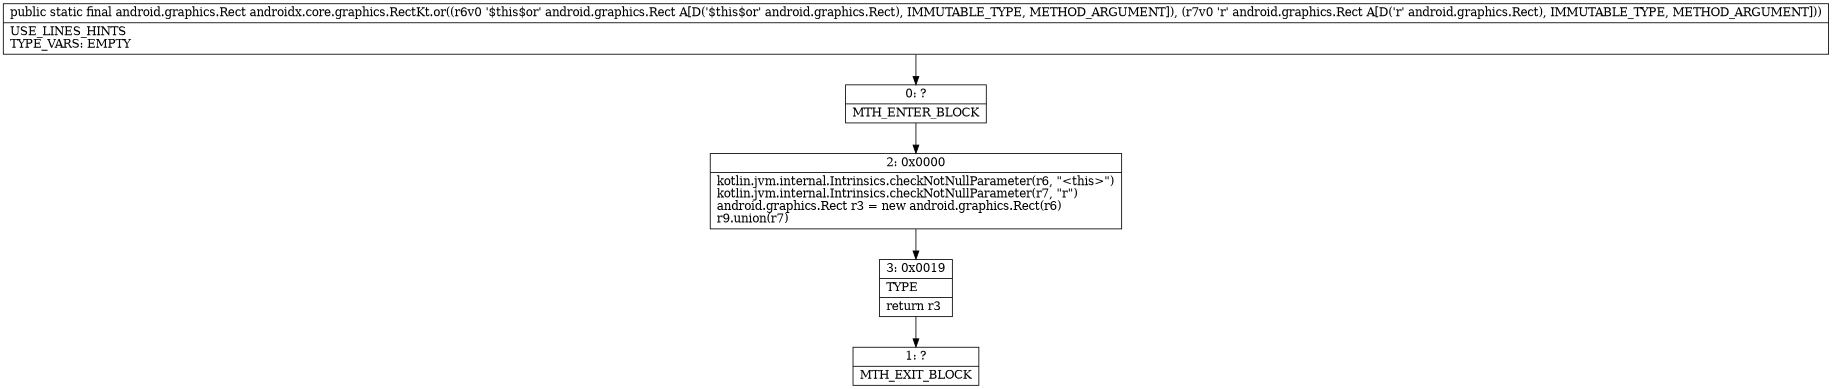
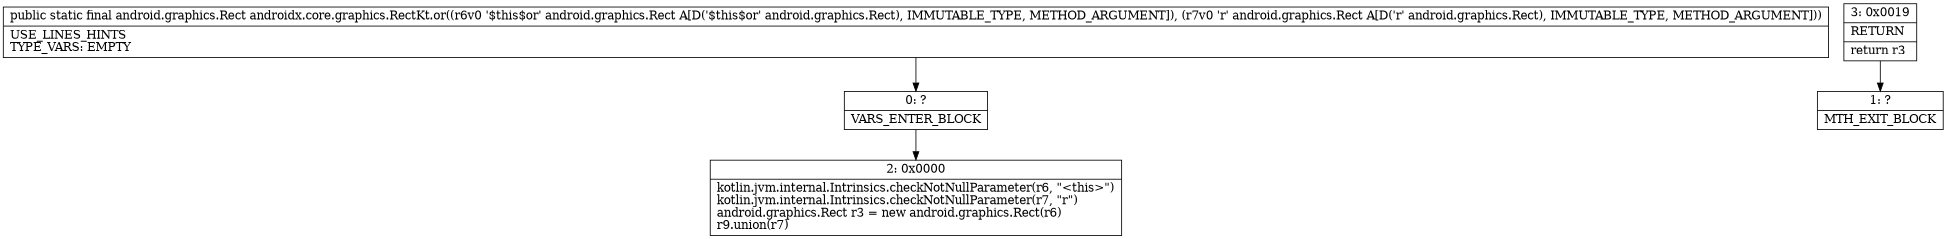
node "0: ?": text "MTH_ENTER_BLOCK" -> "VARS_ENTER_BLOCK"
edge "2: 0x0000" -> "3: 0x0019": removed
node "3: 0x0019": text "TYPE" -> "RETURN"
